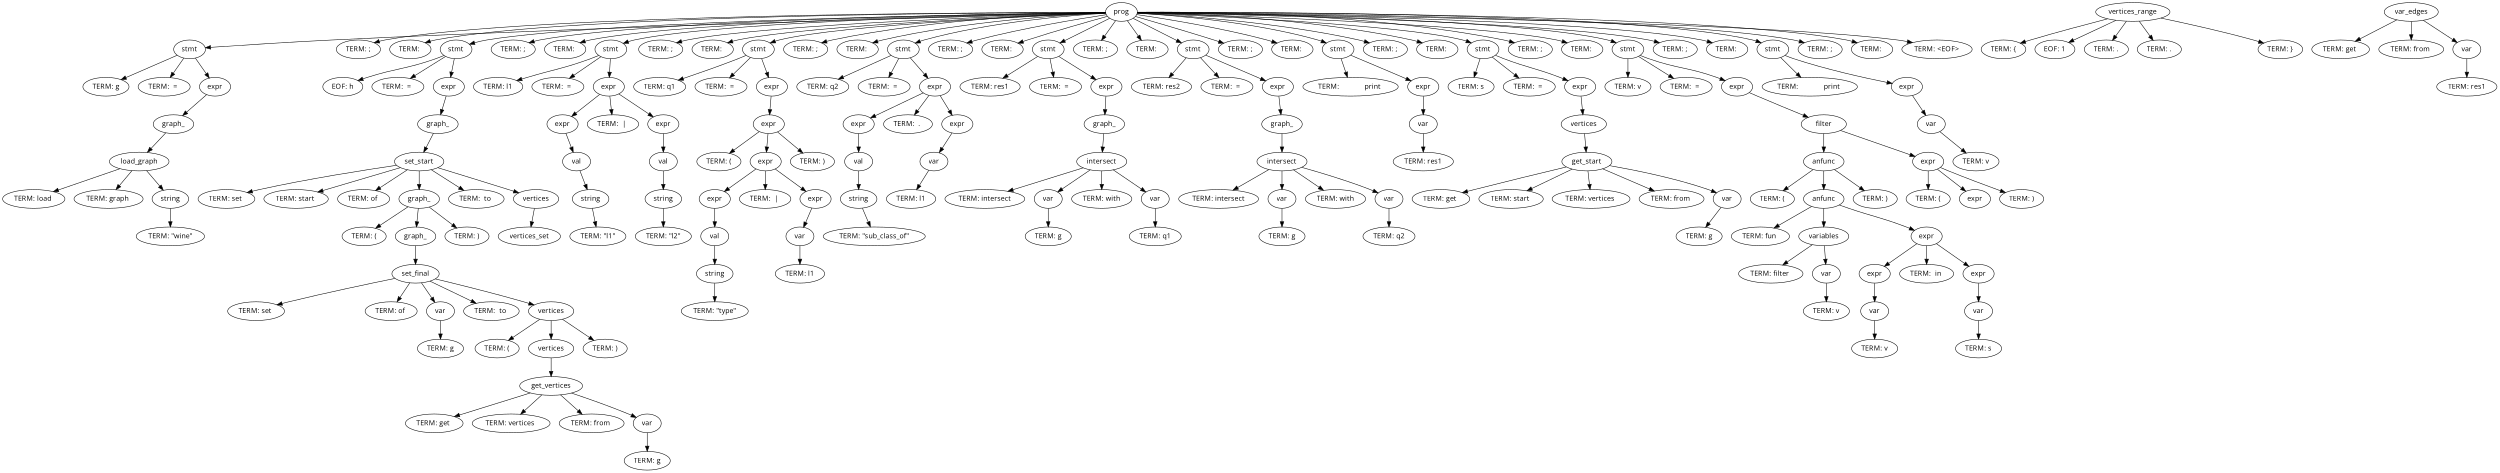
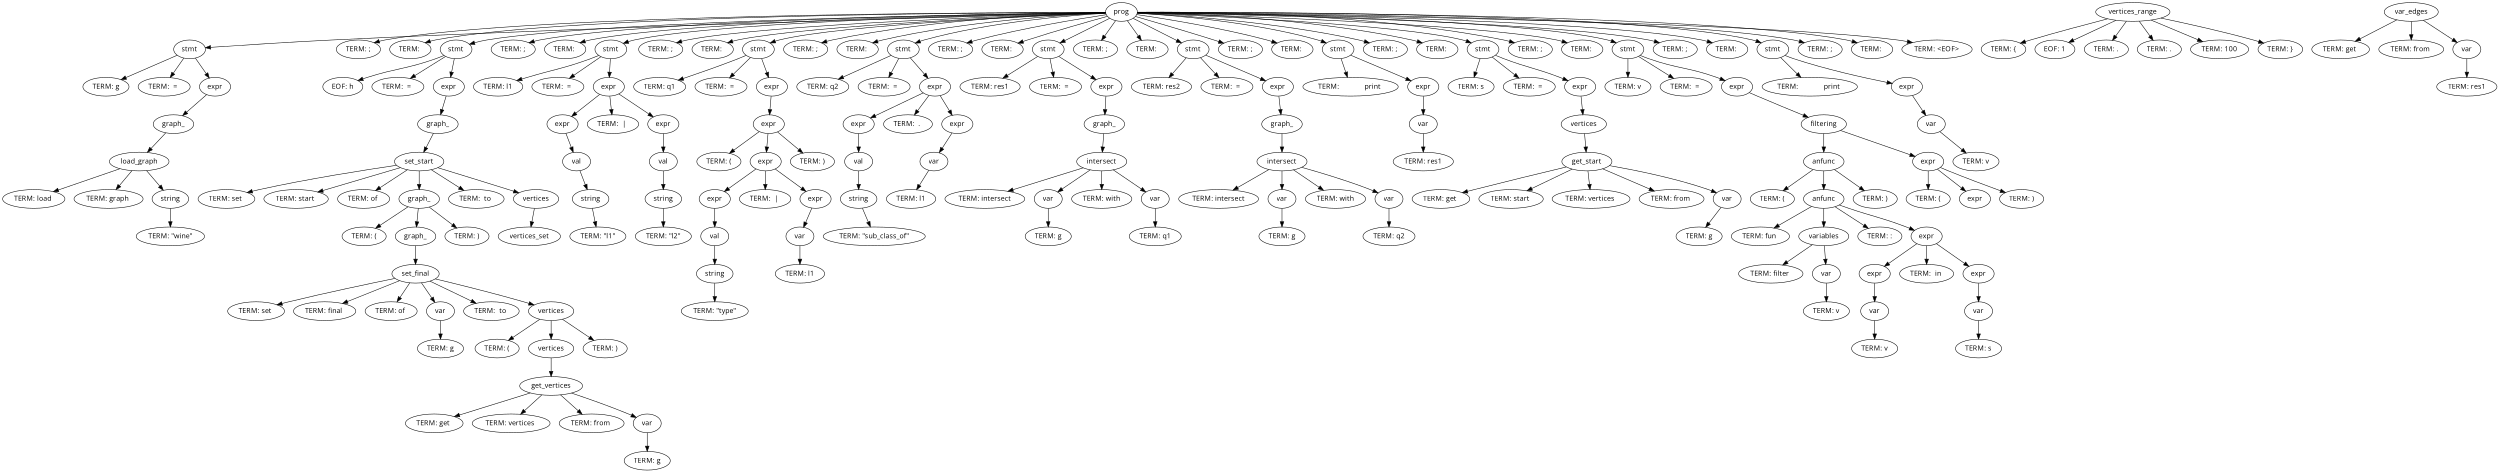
node "TERM: 100": added
node "filter": label "filter" -> "filtering"
node "TERM: :": added
node "TERM: final": added
